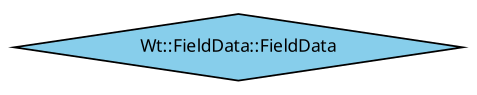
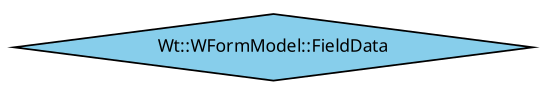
node "Wt::FieldData::FieldData": label "Wt::FieldData::FieldData" -> "Wt::WFormModel::FieldData"
